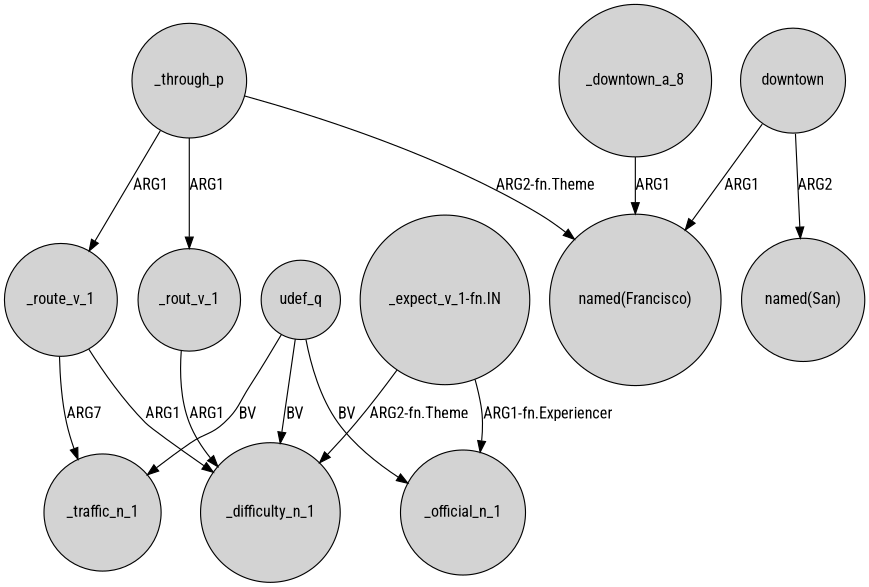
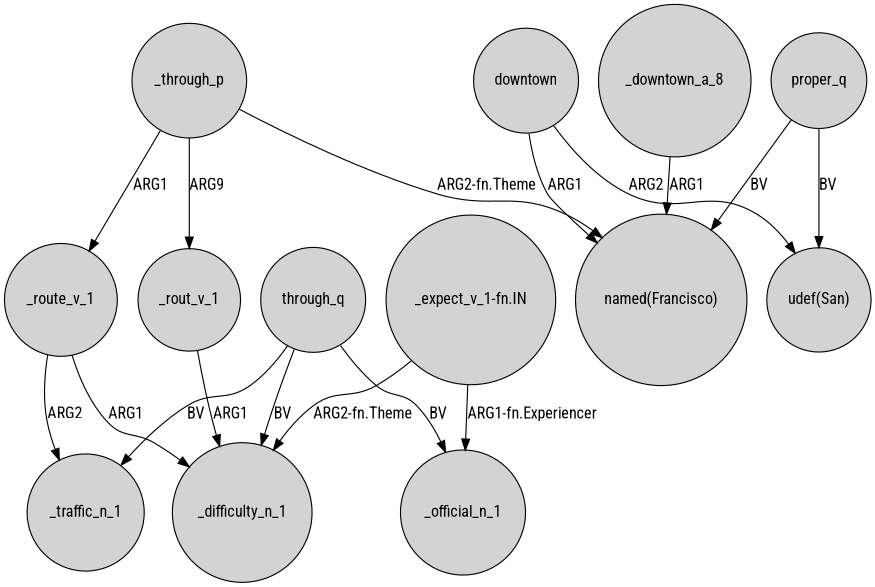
node "proper_q": added
edge "_through_p" -> "_rout_v_1": label "ARG1" -> "ARG9"
node "udef_q": label "udef_q" -> "through_q"
node "named(San)": label "named(San)" -> "udef(San)"
edge "_route_v_1" -> "_traffic_n_1": label "ARG7" -> "ARG2"
